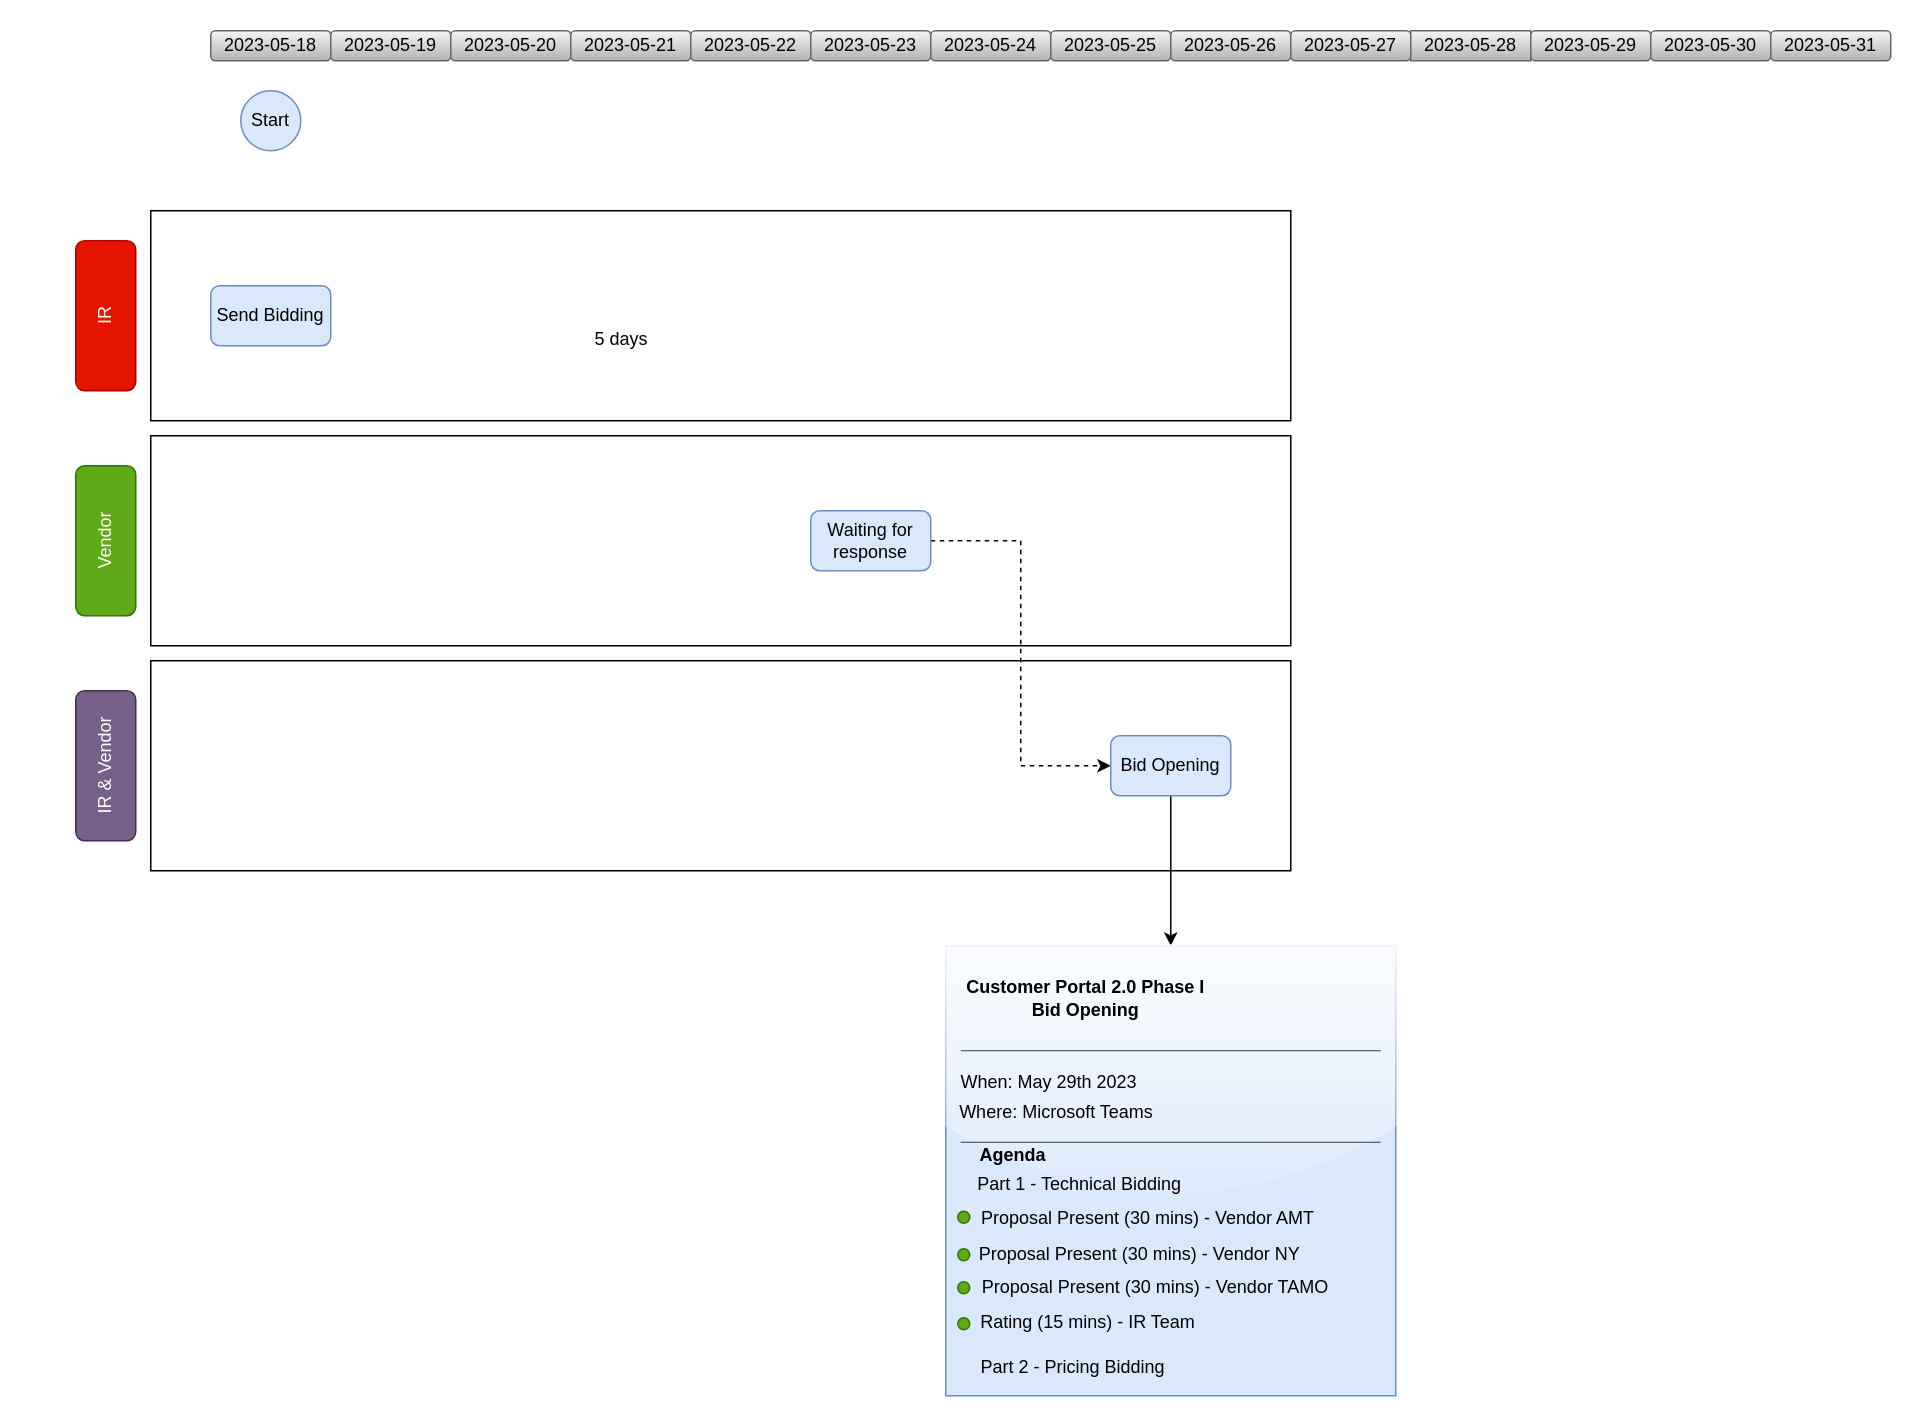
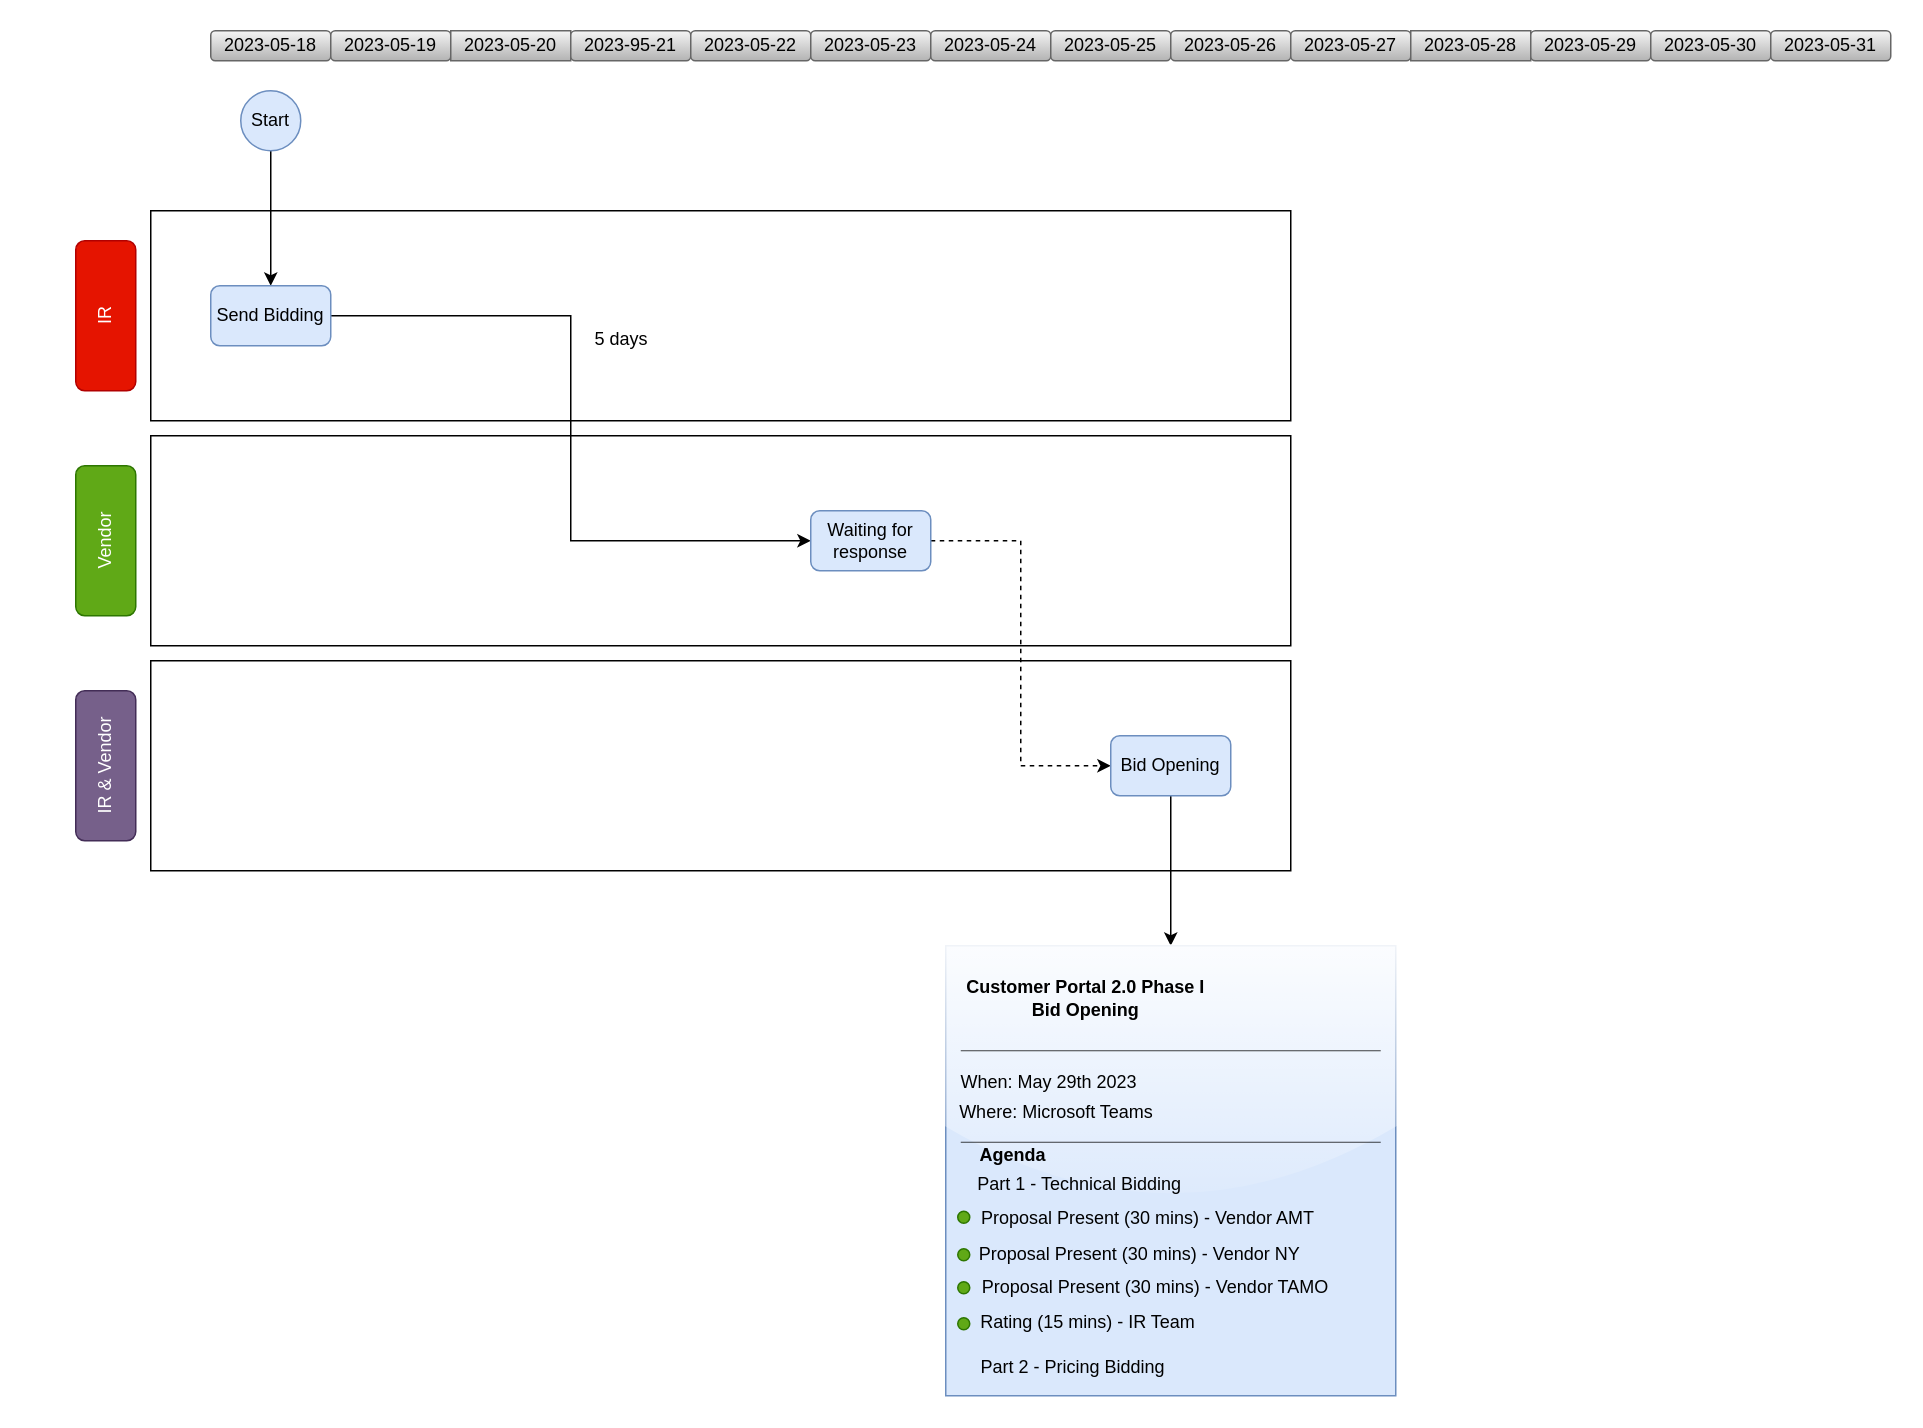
node "2023-05-20": shape rounded rectangle -> rectangle
node "2023-05-21": label "2023-05-21" -> "2023-95-21"
edge "Start" -> "Send Bidding": added
edge "Send Bidding" -> "Waiting for response": added
